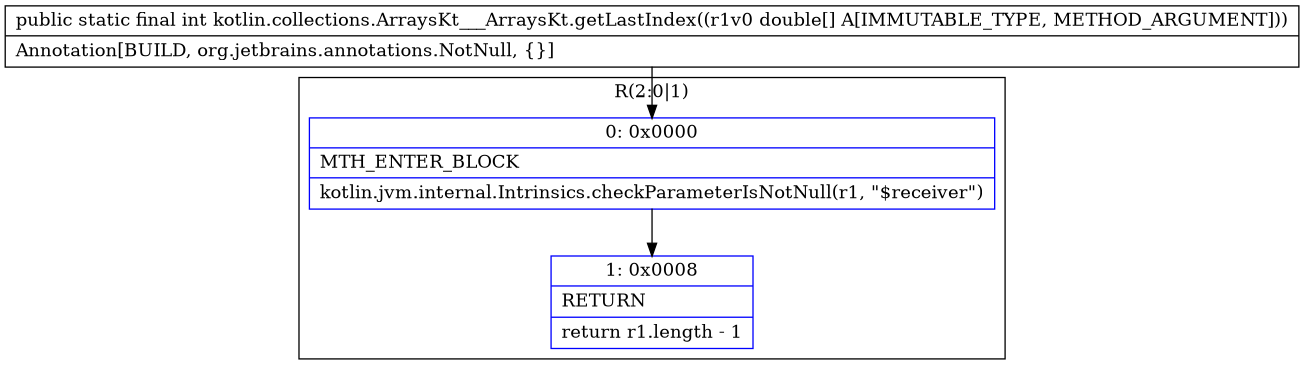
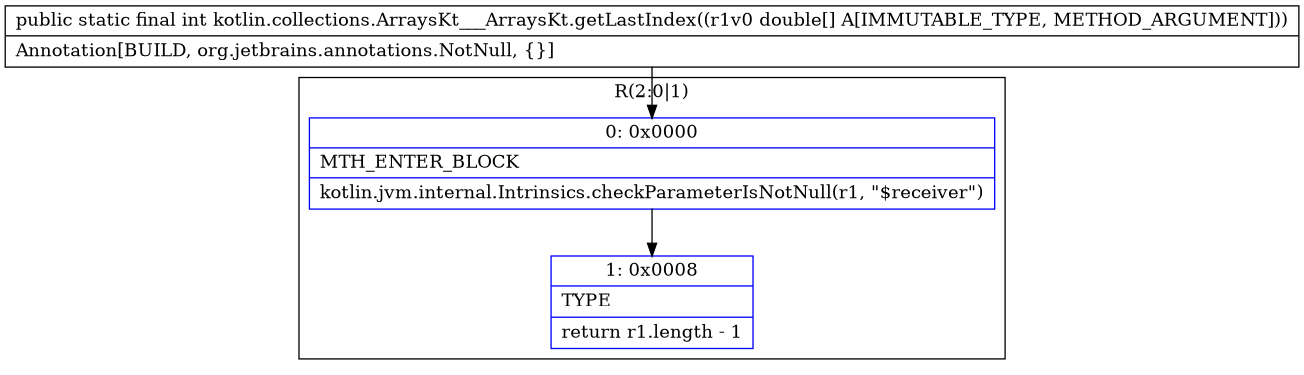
node "1: 0x0008": text "RETURN" -> "TYPE"
